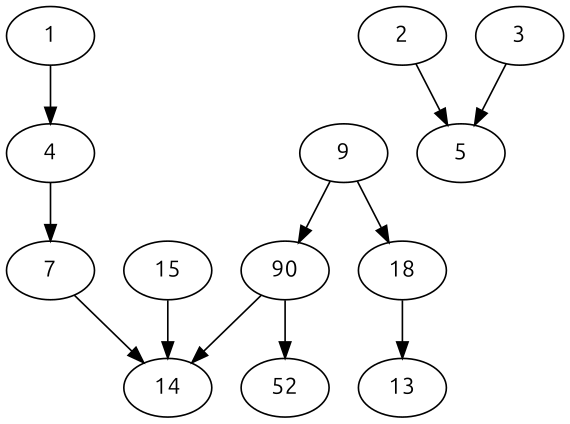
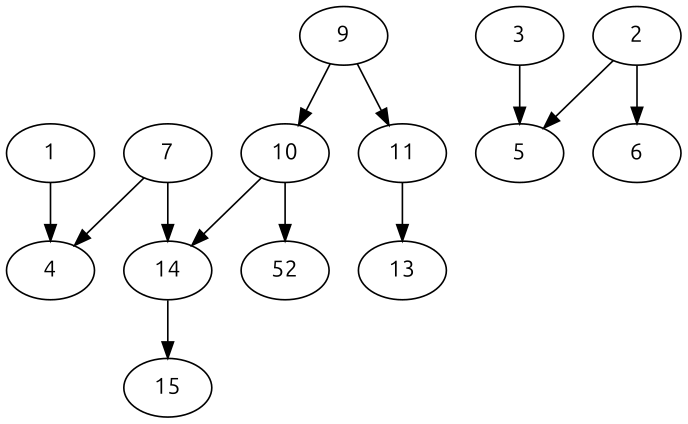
node "6": added
edge "4" -> "7": reversed
node "90": label "90" -> "10"
node "18": label "18" -> "11"
edge "15" -> "14": reversed
